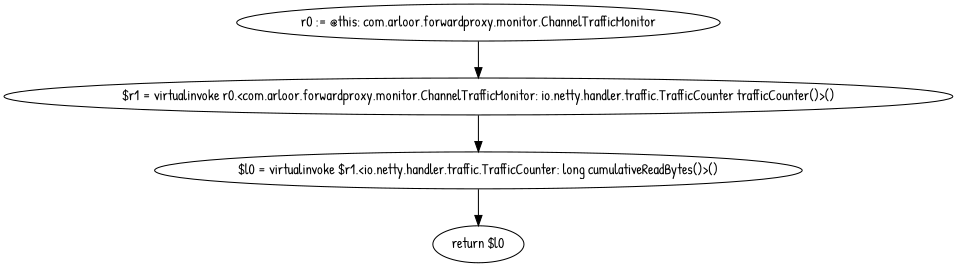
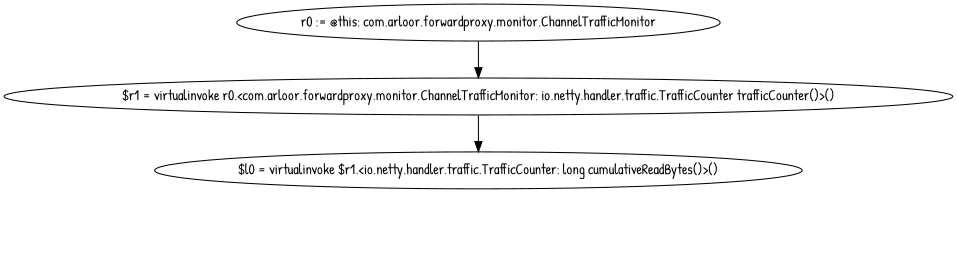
node "return $l0": removed
